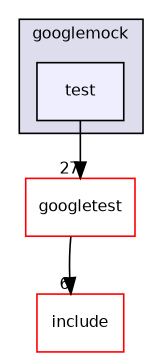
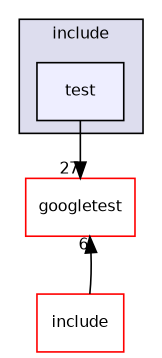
cluster "googlemock": label "googlemock" -> "include"
edge "googletest" -> "include": reversed
